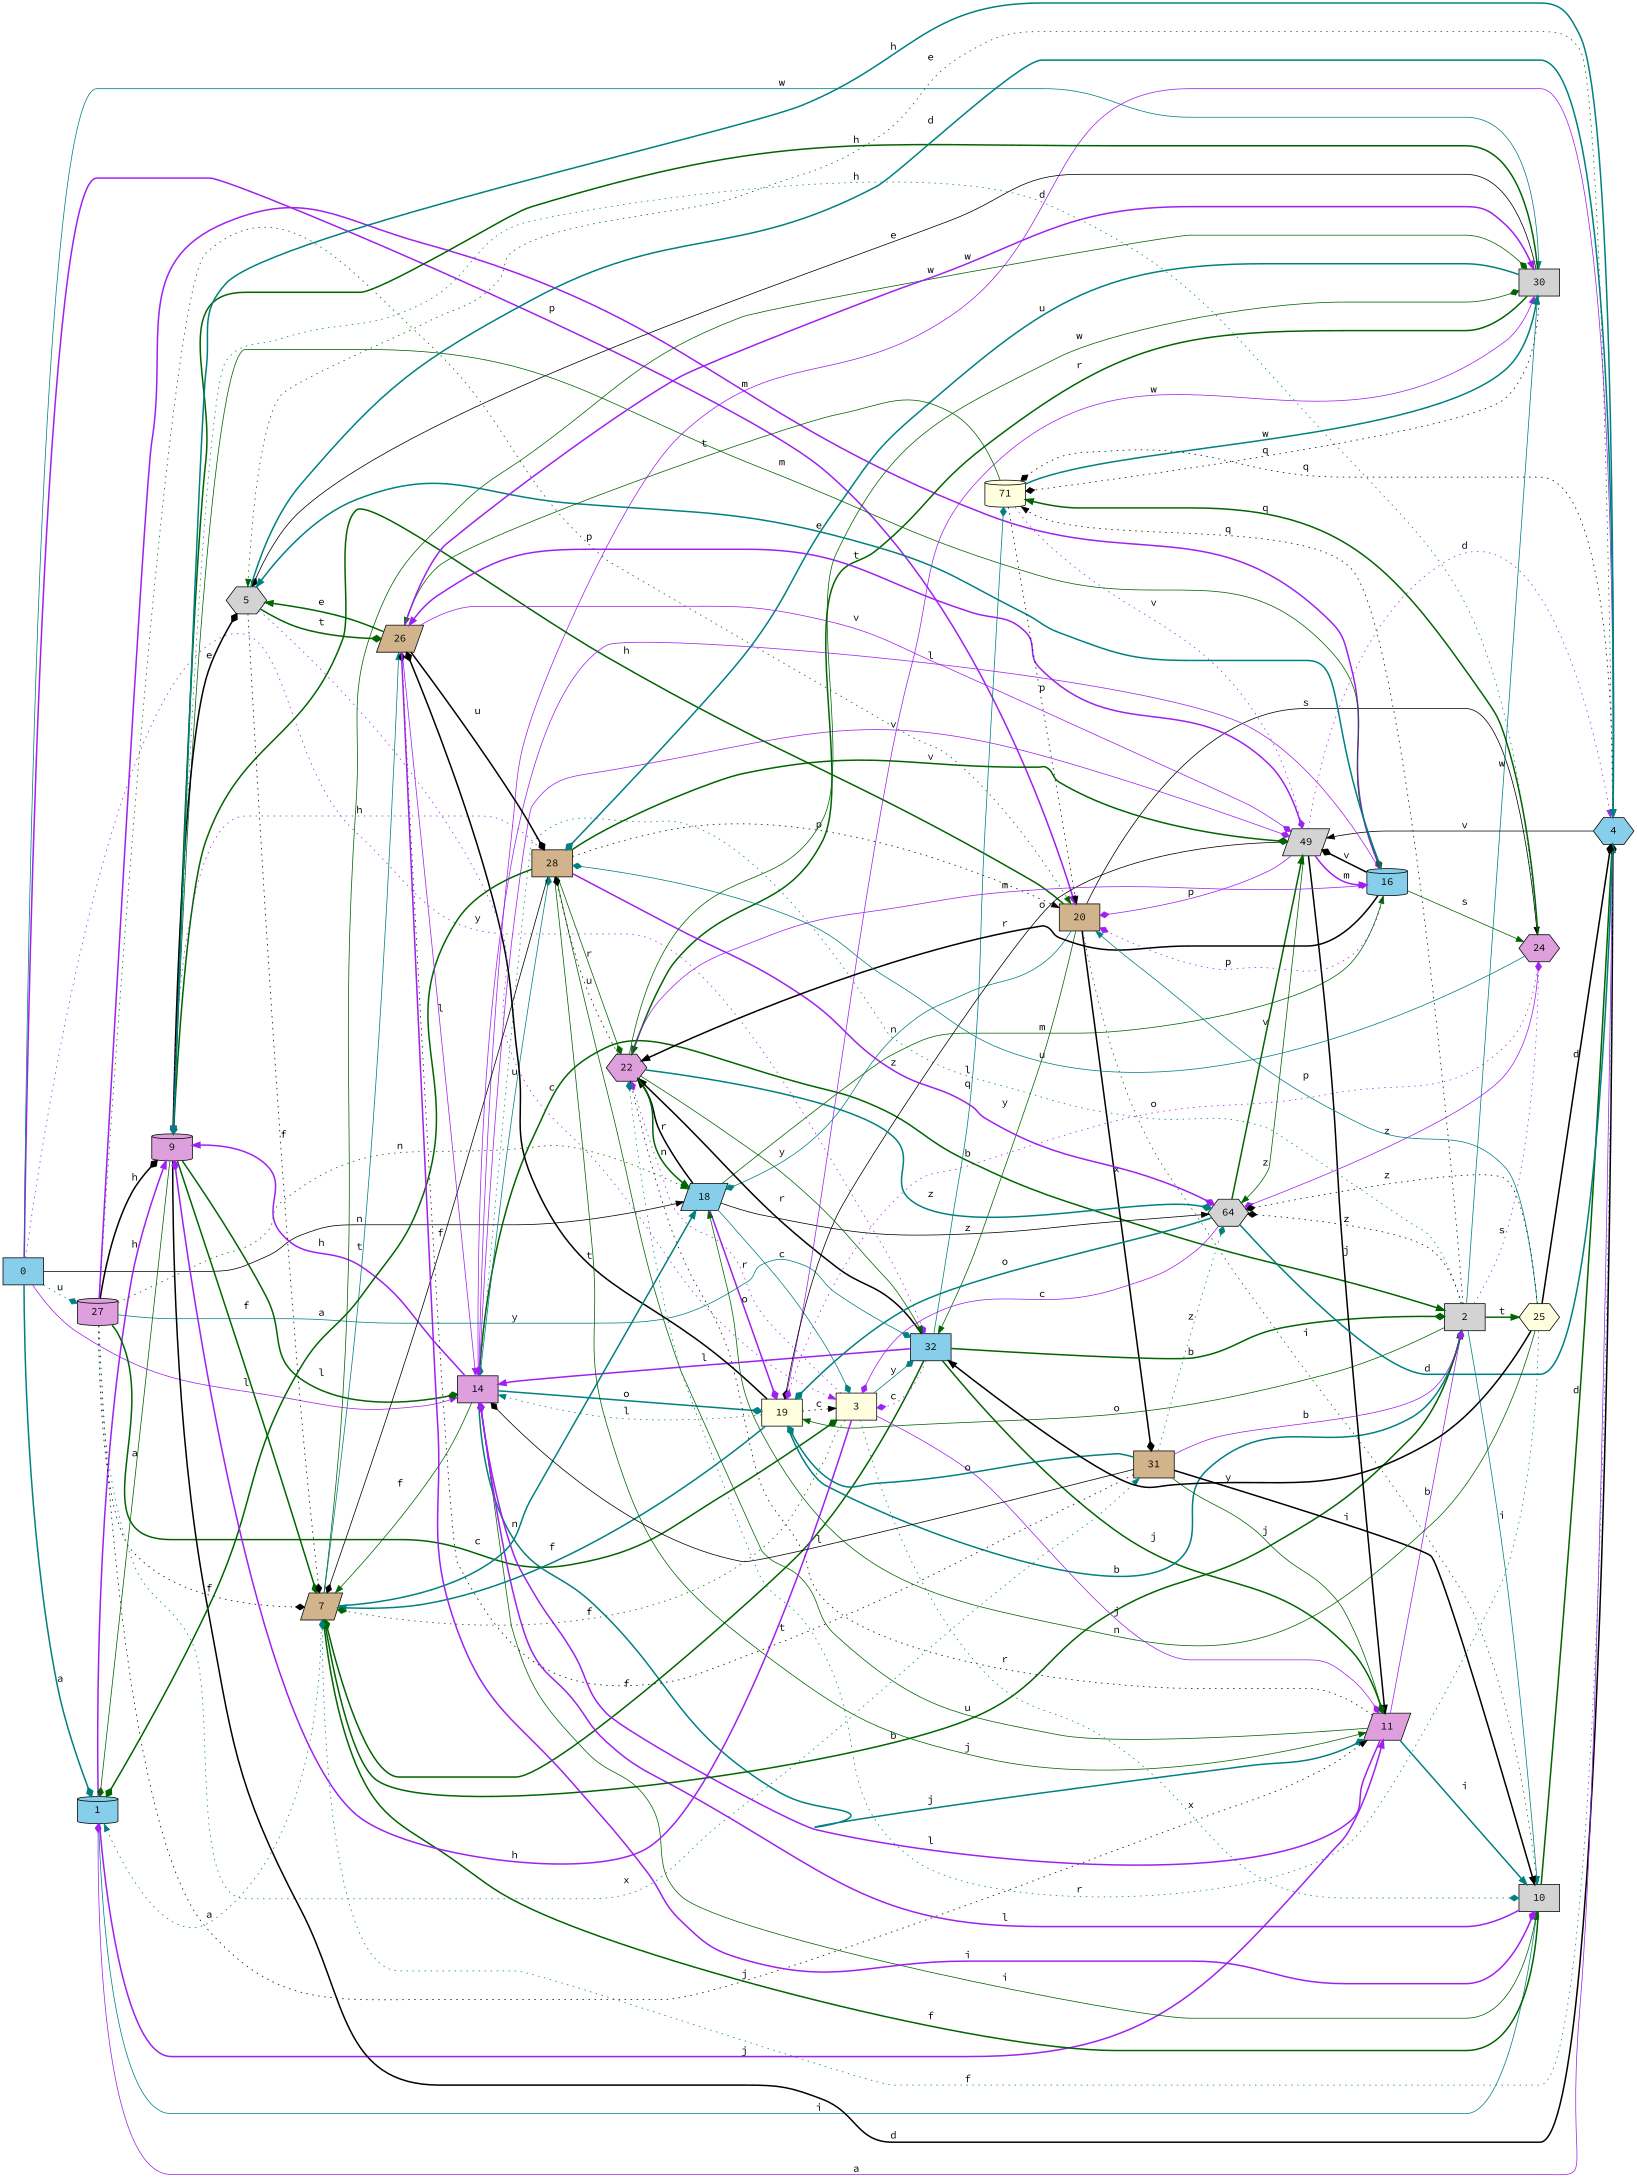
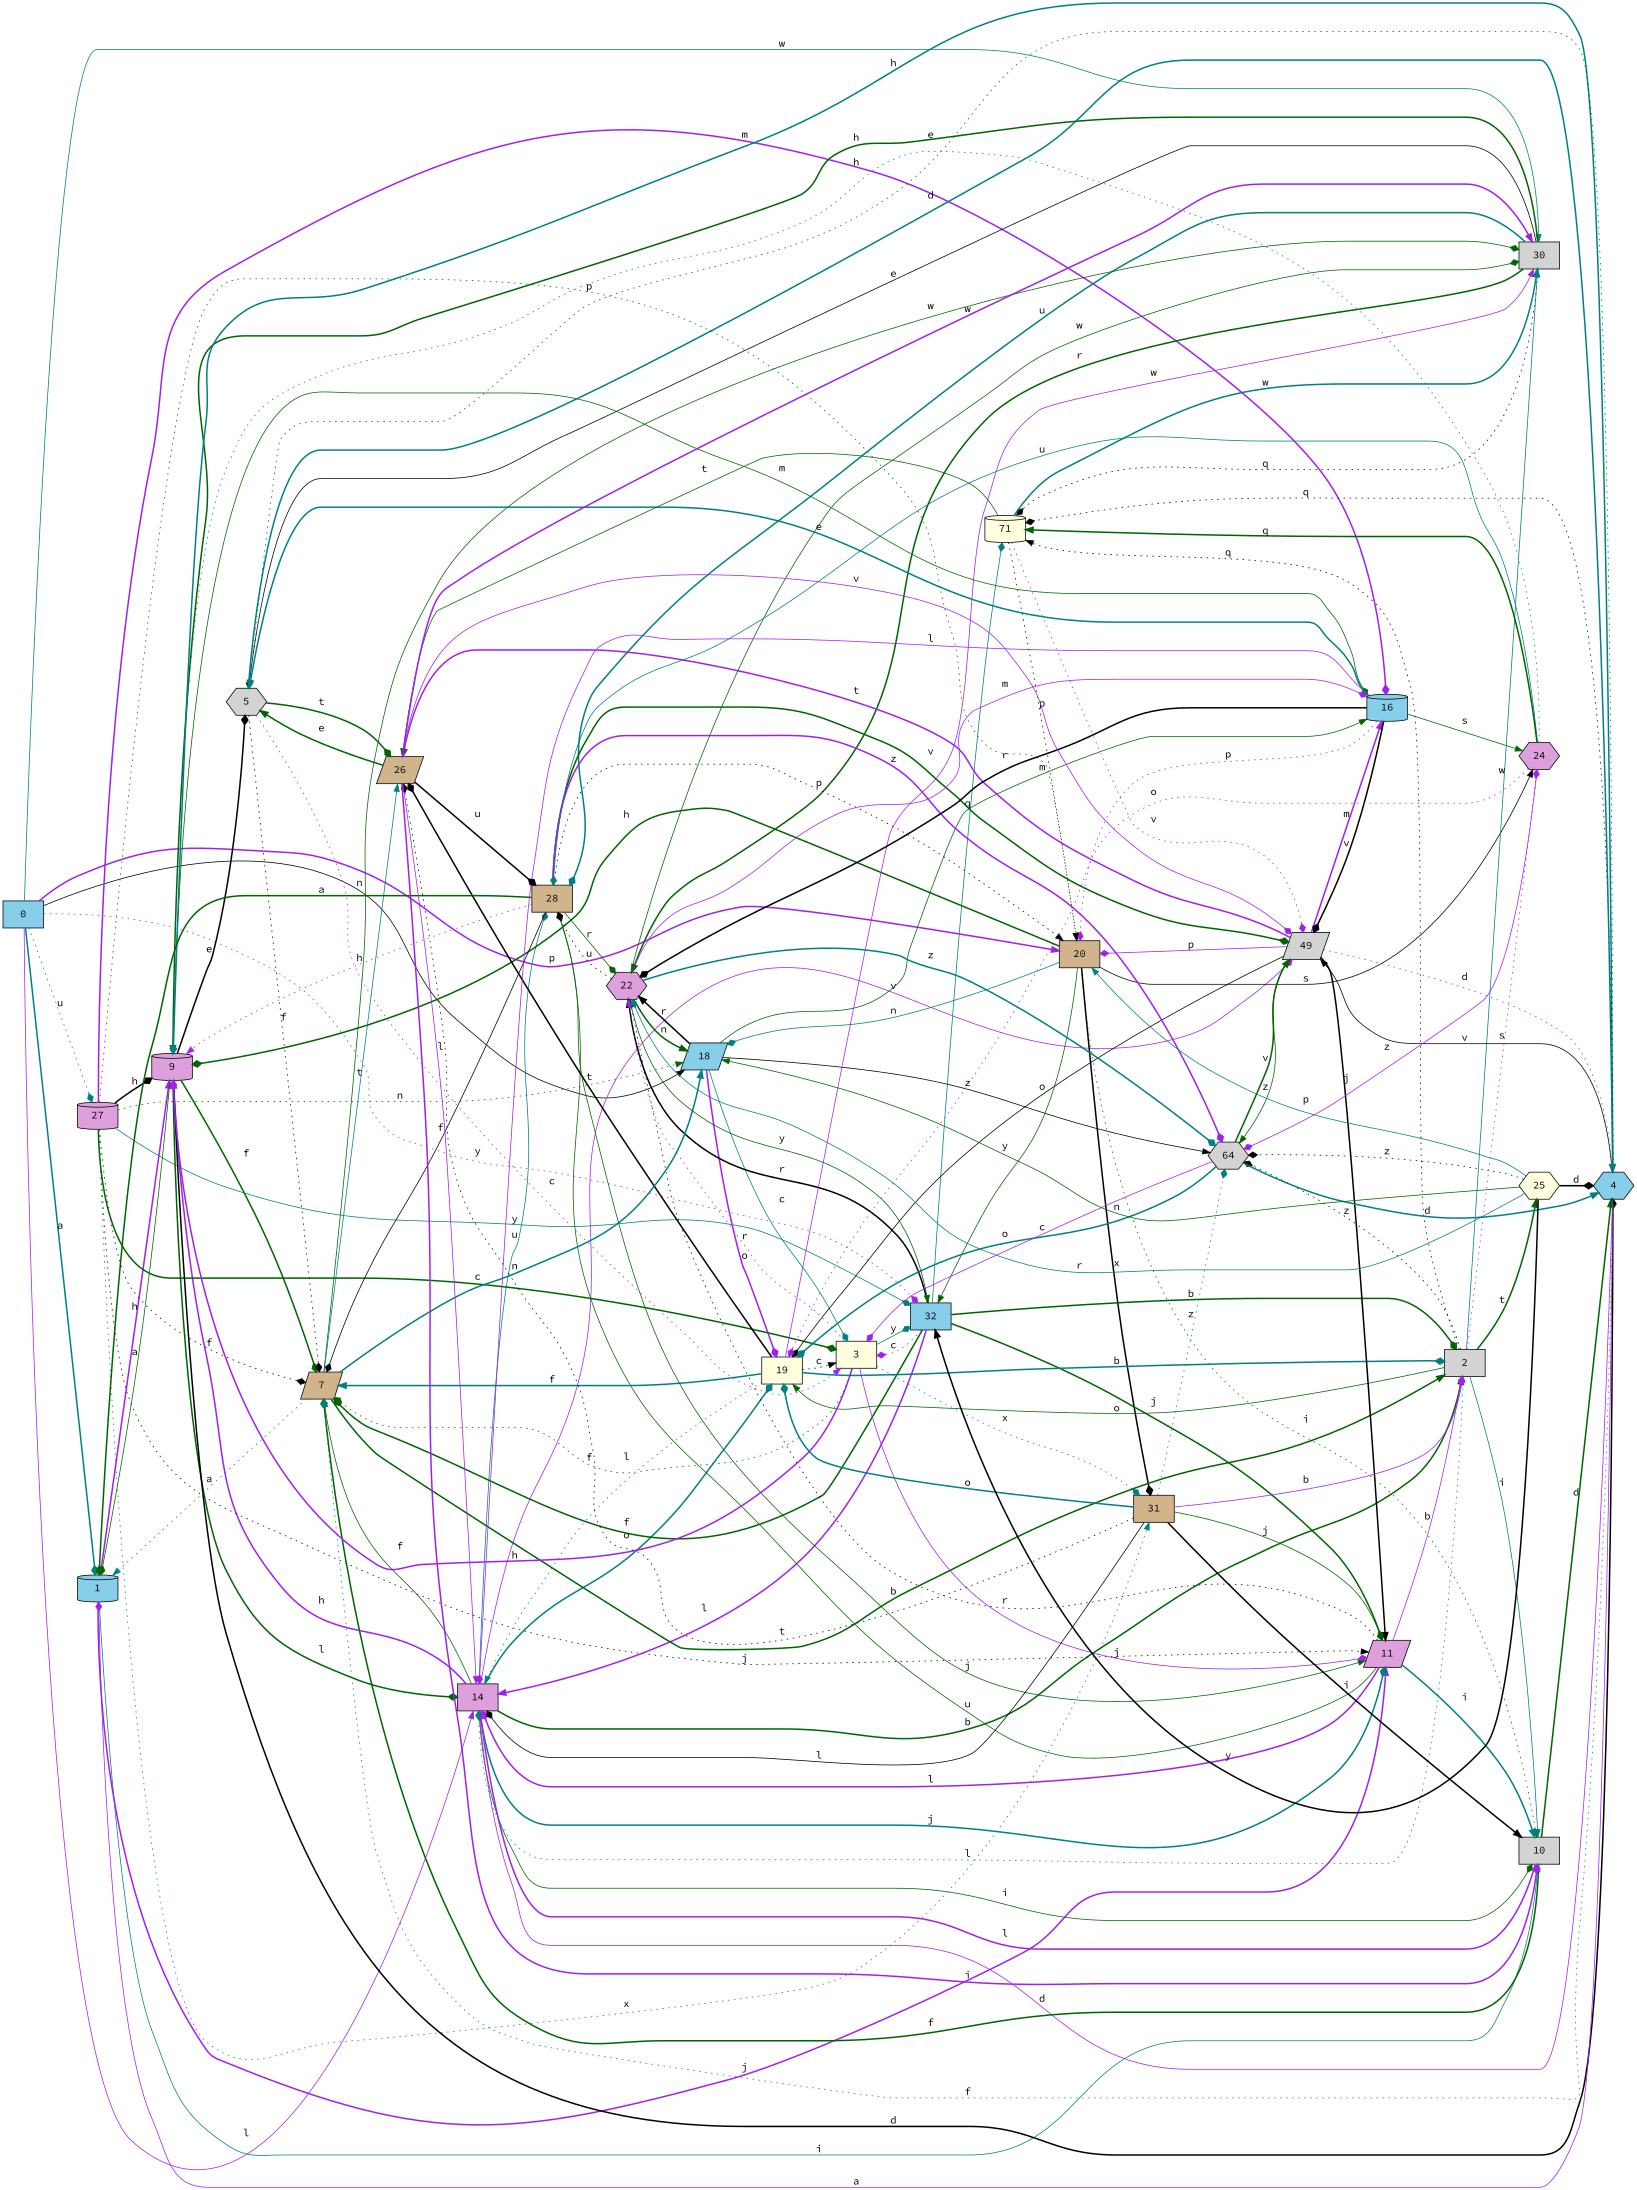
edge "16" -> "22": arrowhead normal -> diamond
edge "3" -> "10": now "3" -> "31"
edge "25" -> "22": style dotted -> solid
